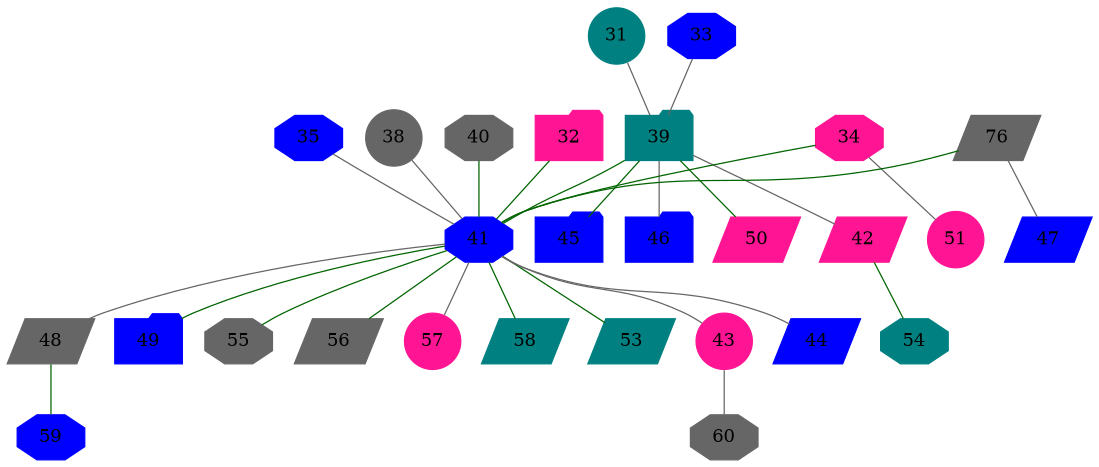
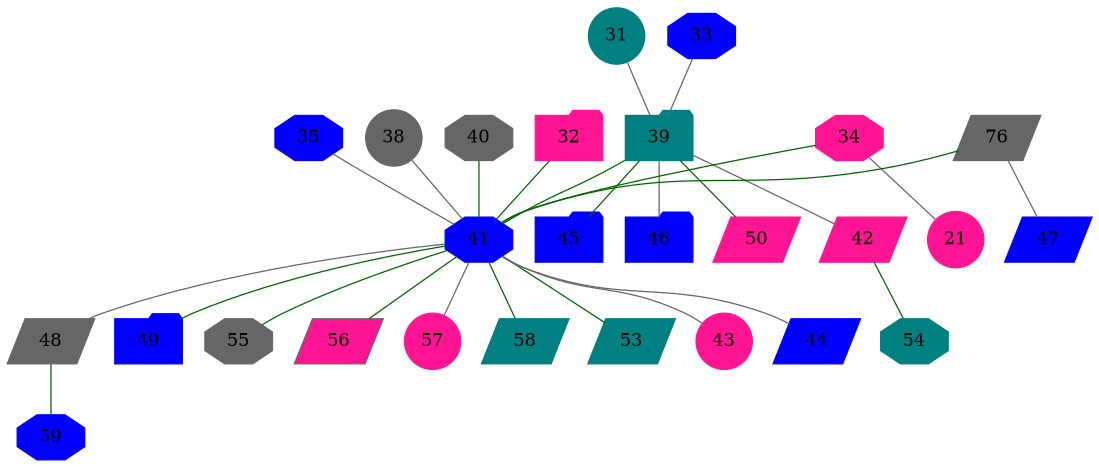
node "51": label "51" -> "21"
node "56": fillcolor gray40 -> deeppink
node "60": removed
